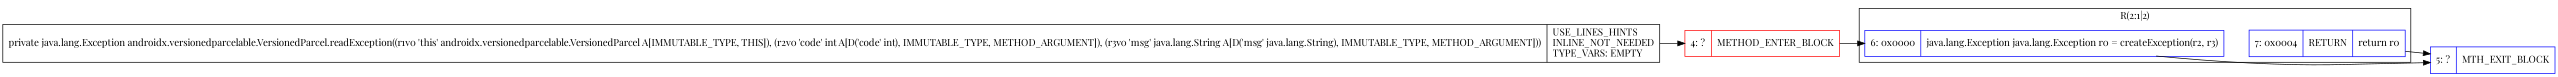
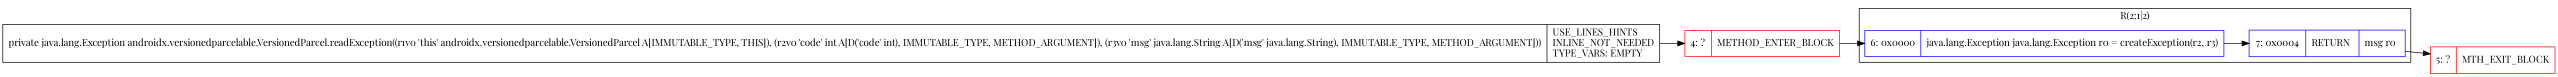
node "7: 0x0004": text "return r0" -> "msg r0"
node "5: ?": color blue -> red
edge "6: 0x0000" -> "5: ?": now "6: 0x0000" -> "7: 0x0004"
